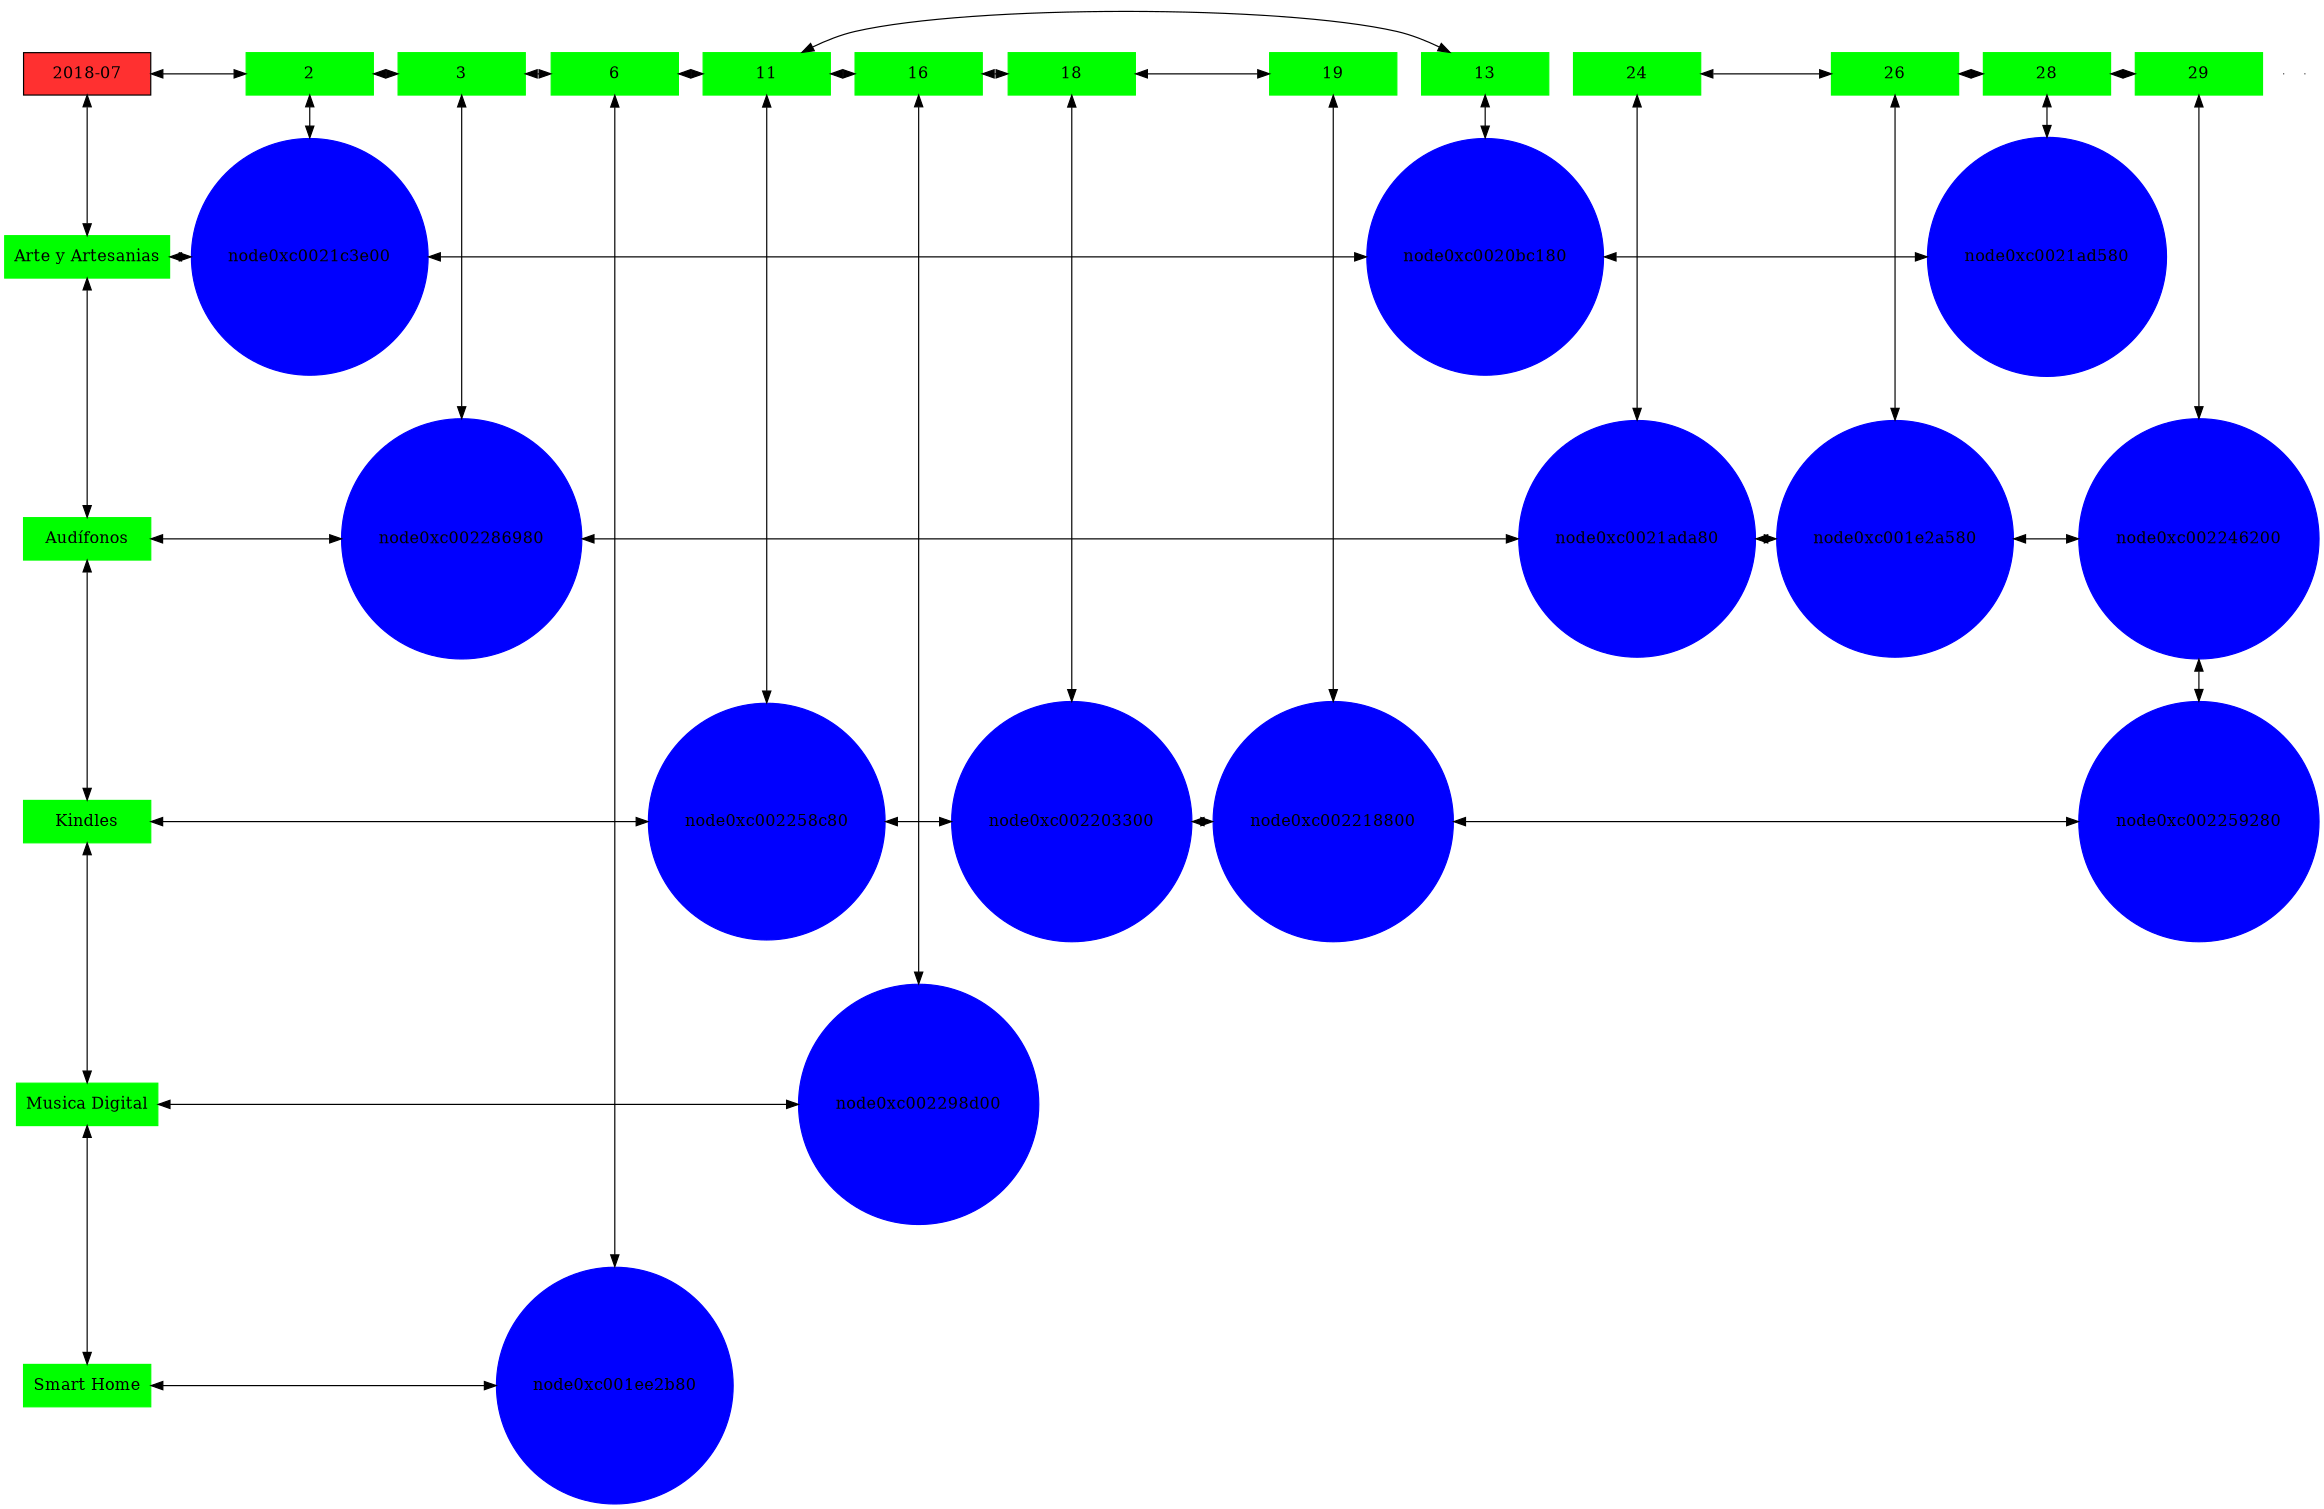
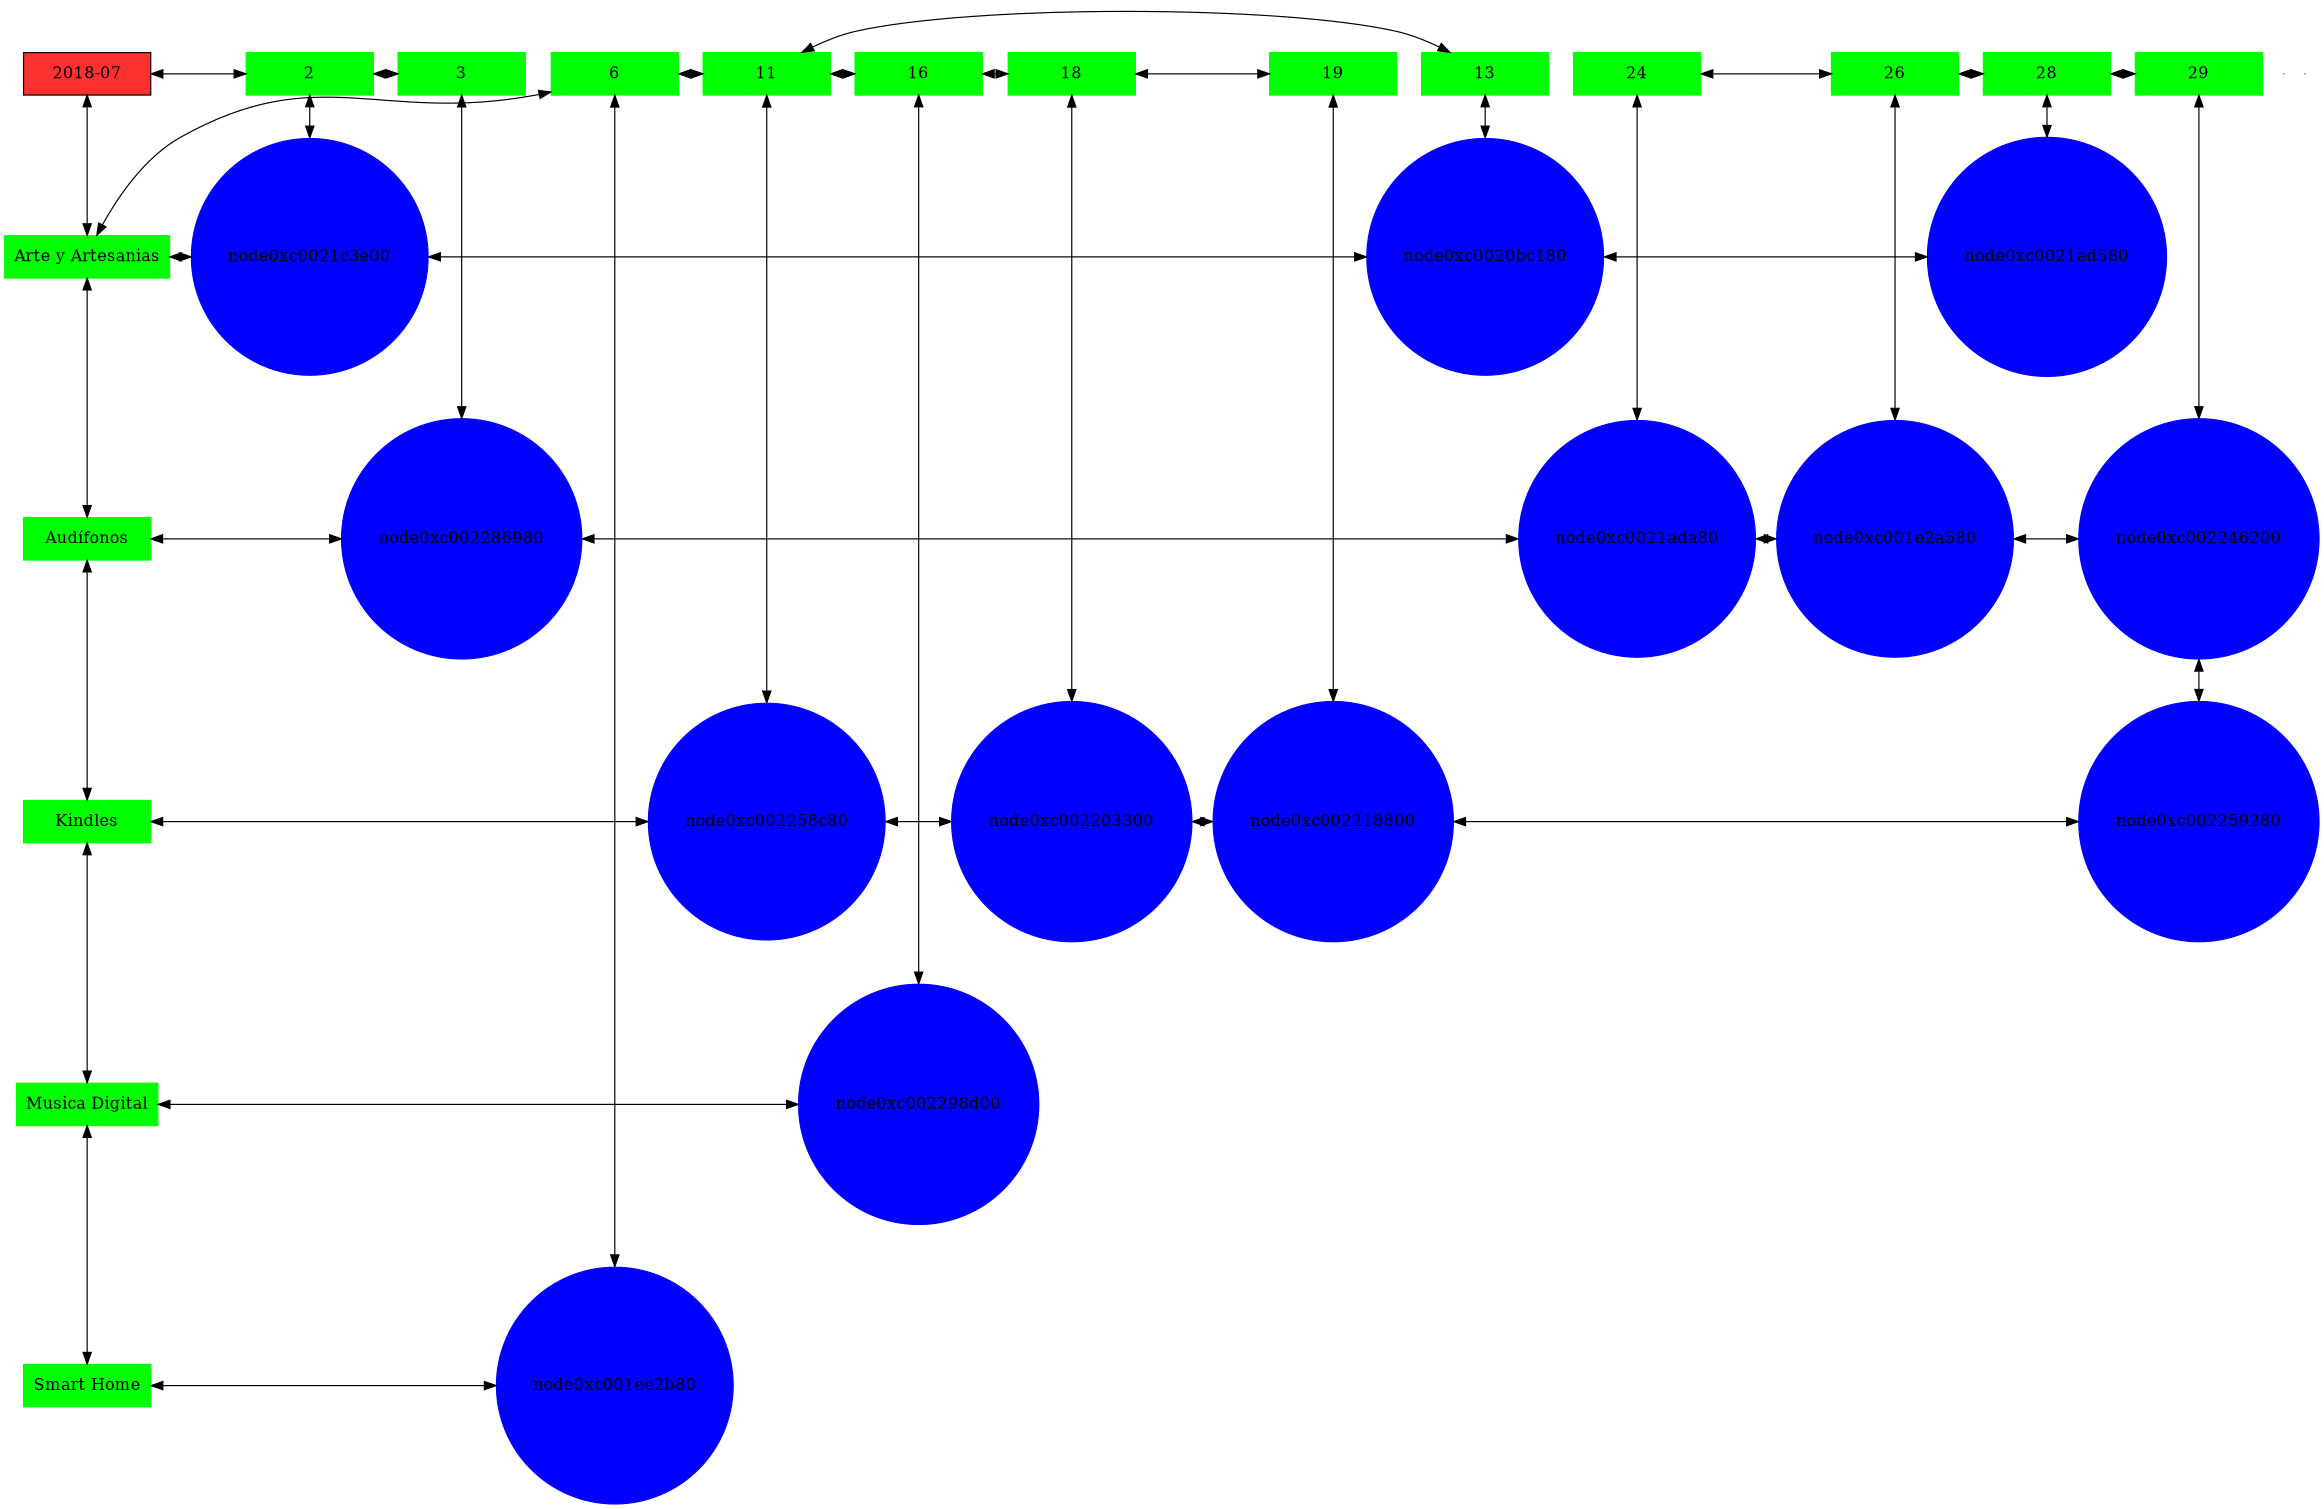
edge "3" -- "6": now "Arte y Artesanias" -- "6"
